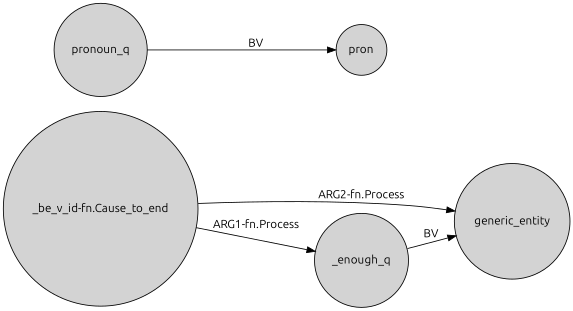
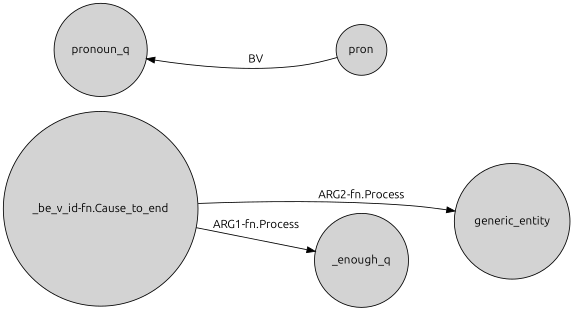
edge "pronoun_q" -> "pron": reversed
edge "_enough_q" -> "generic_entity": removed, label "BV"
